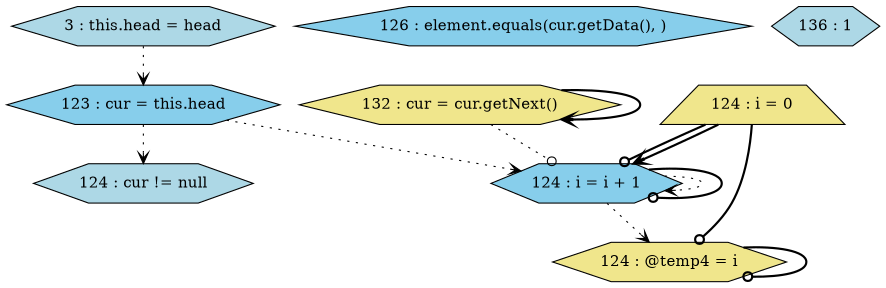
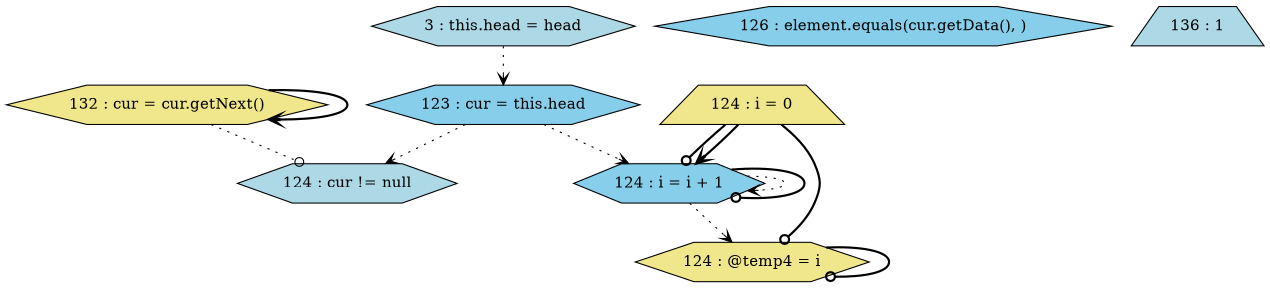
node "136 : 1": shape hexagon -> trapezium
edge "132 : cur = cur.getNext()" -> "124 : i = i + 1": now "132 : cur = cur.getNext()" -> "124 : cur != null"
